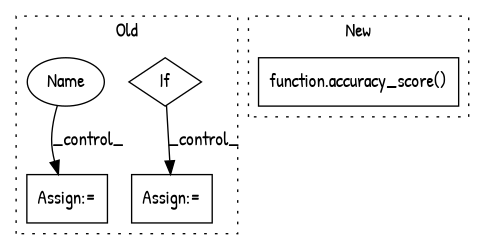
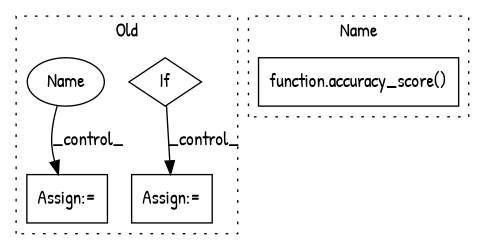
cluster "New": label "New" -> "Name"
